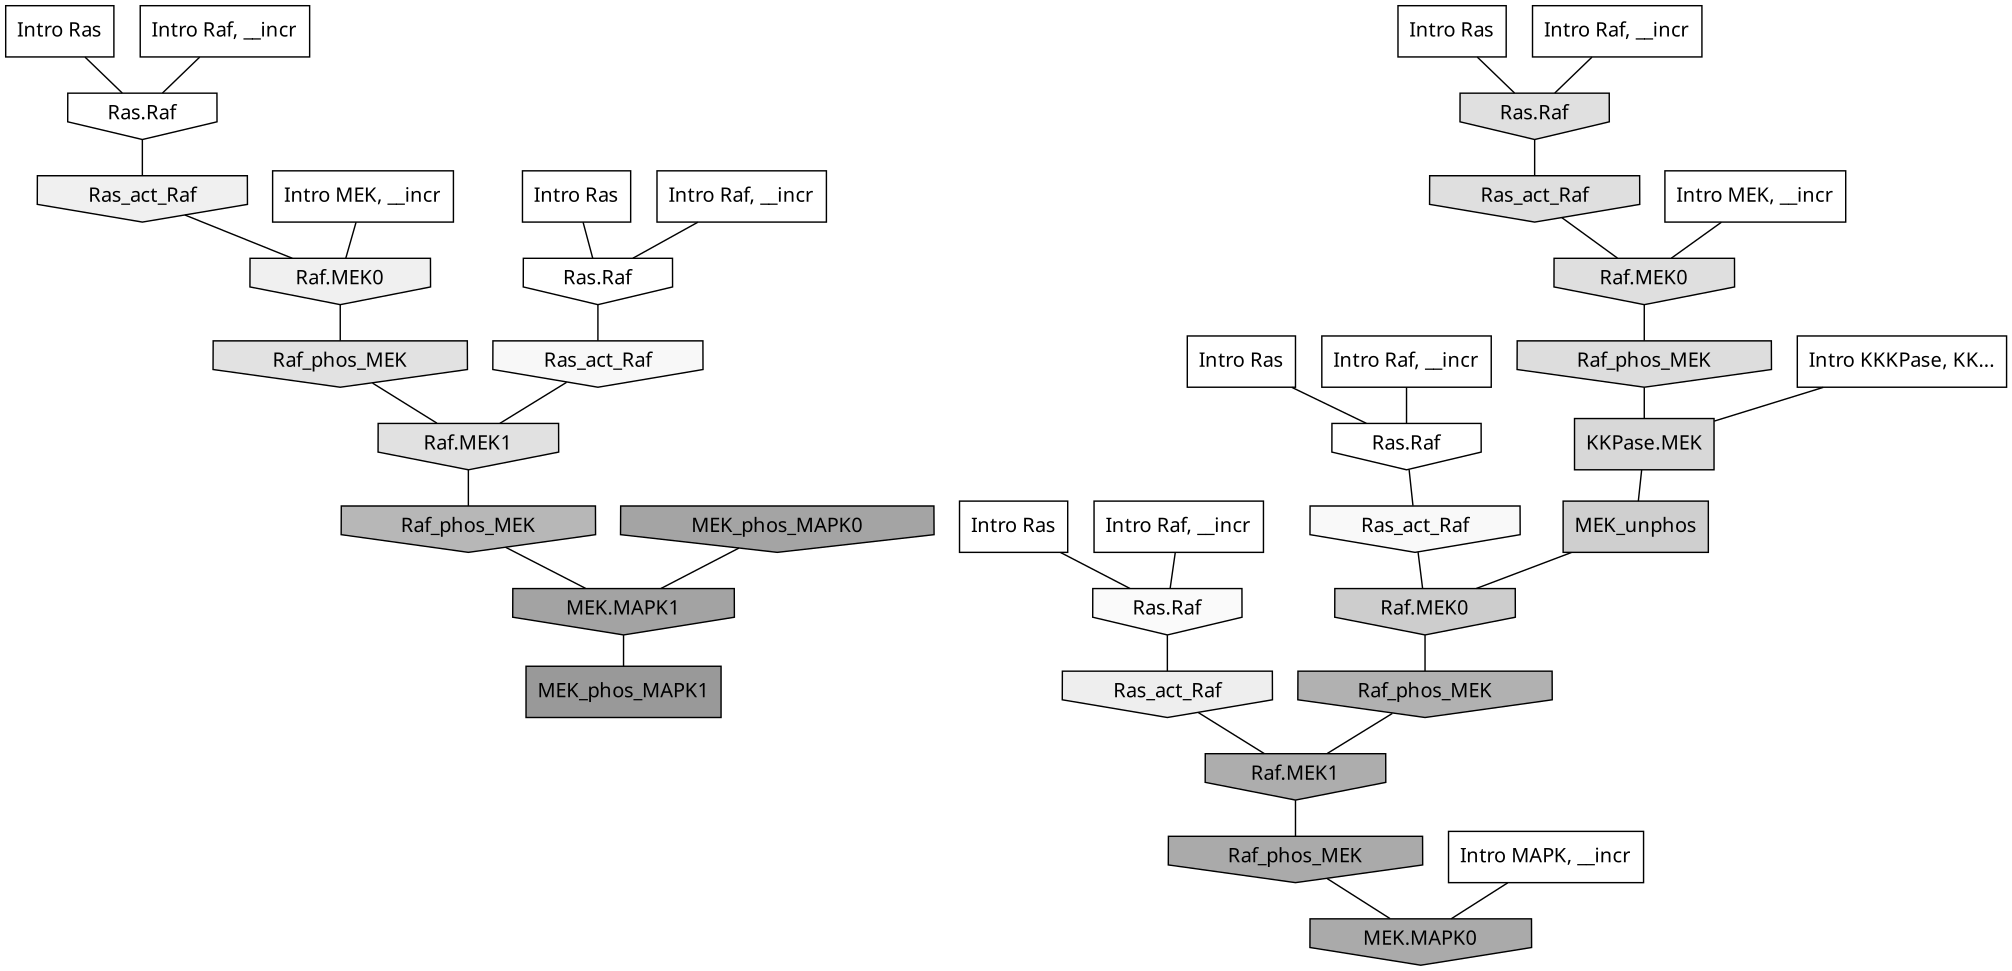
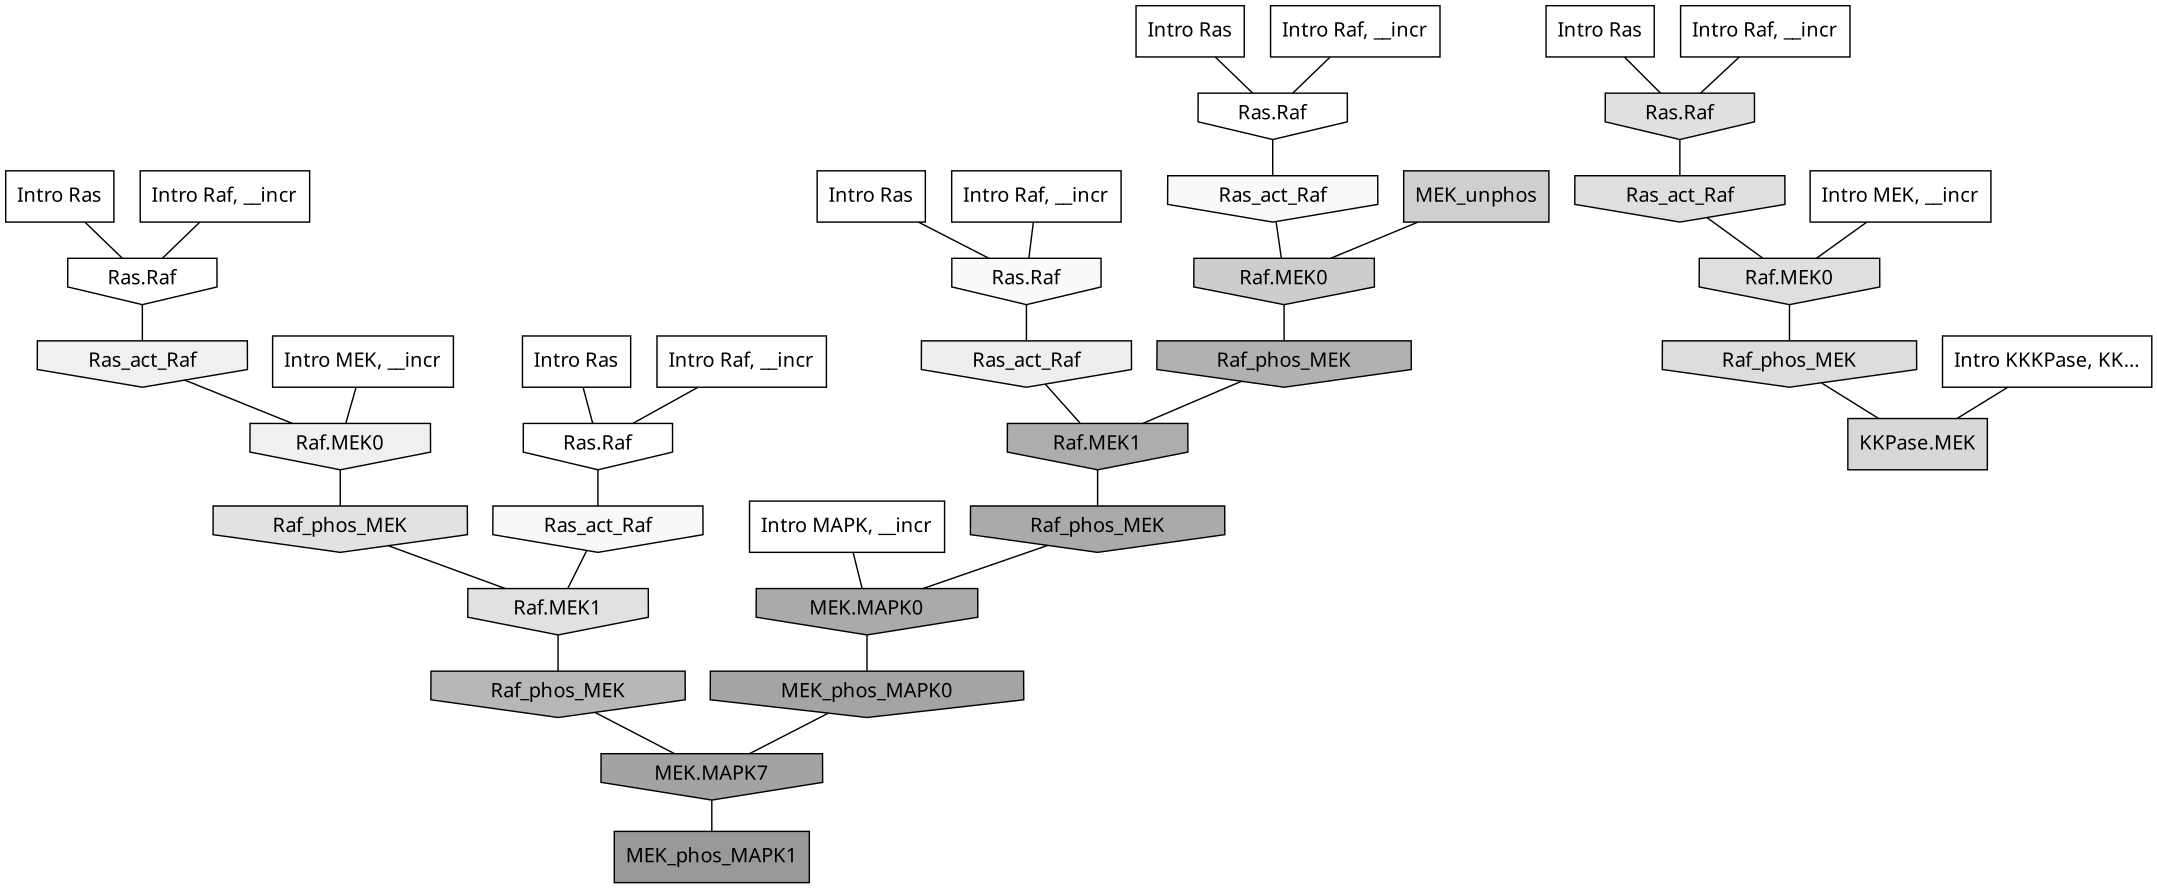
edge "KKPase.MEK" -- "MEK_unphos": removed
node "MEK.MAPK1": label "MEK.MAPK1" -> "MEK.MAPK7"
edge "MEK.MAPK0" -- "MEK_phos_MAPK0": added
